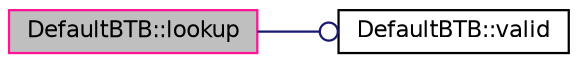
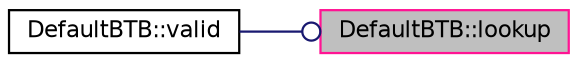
edge "DefaultBTB::lookup" -> "DefaultBTB::valid": reversed
